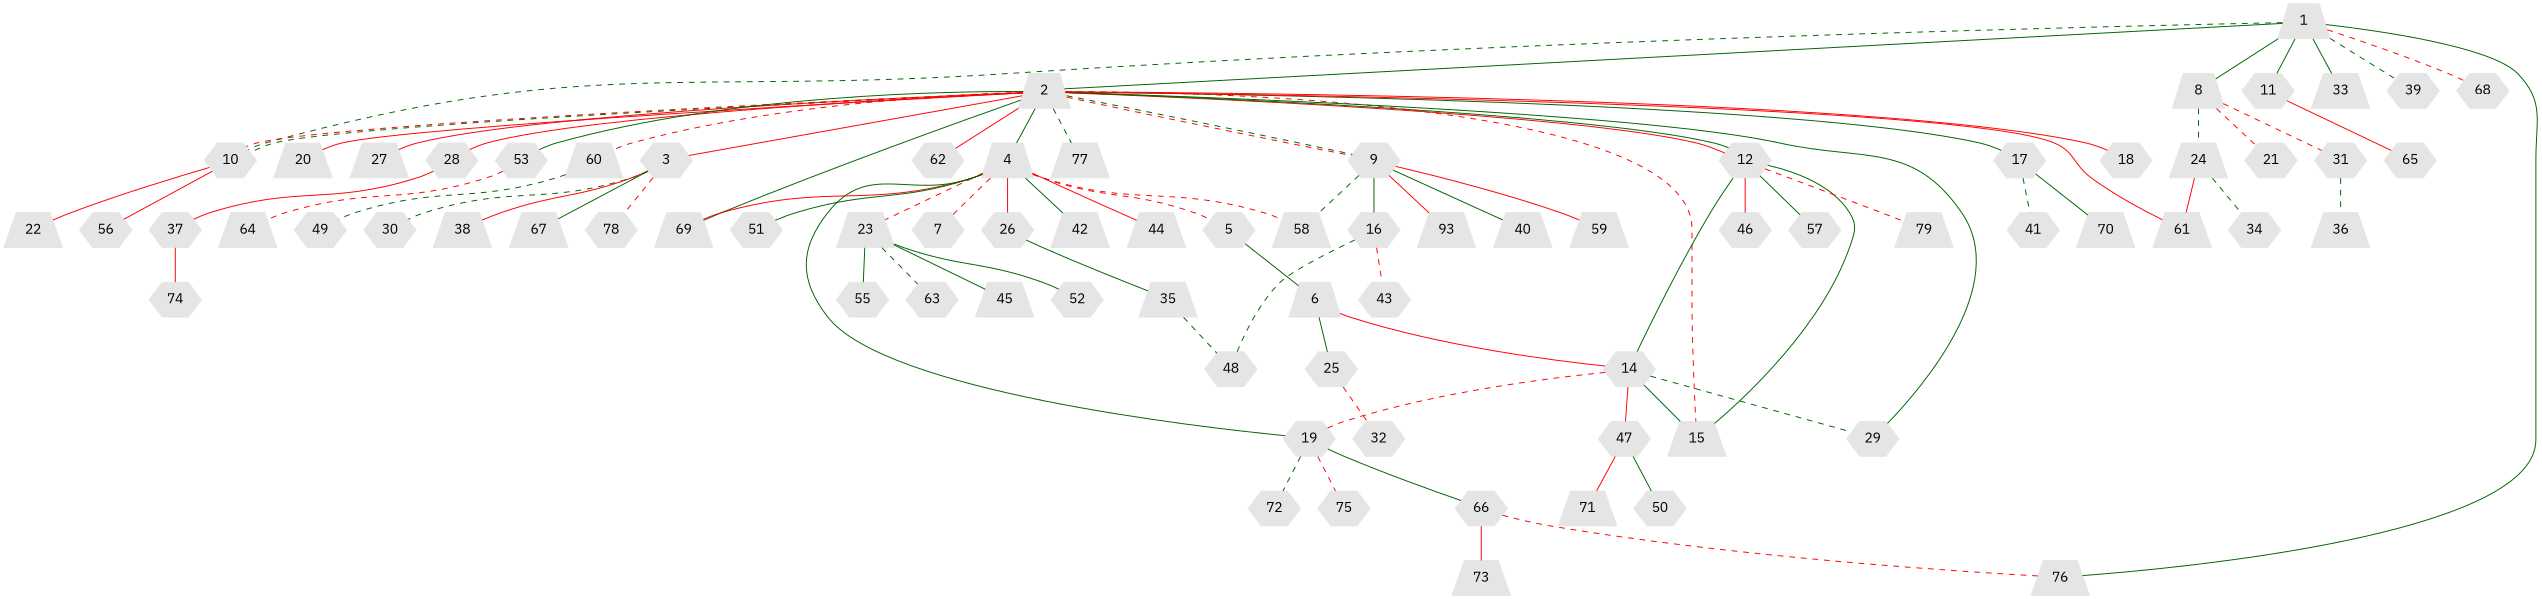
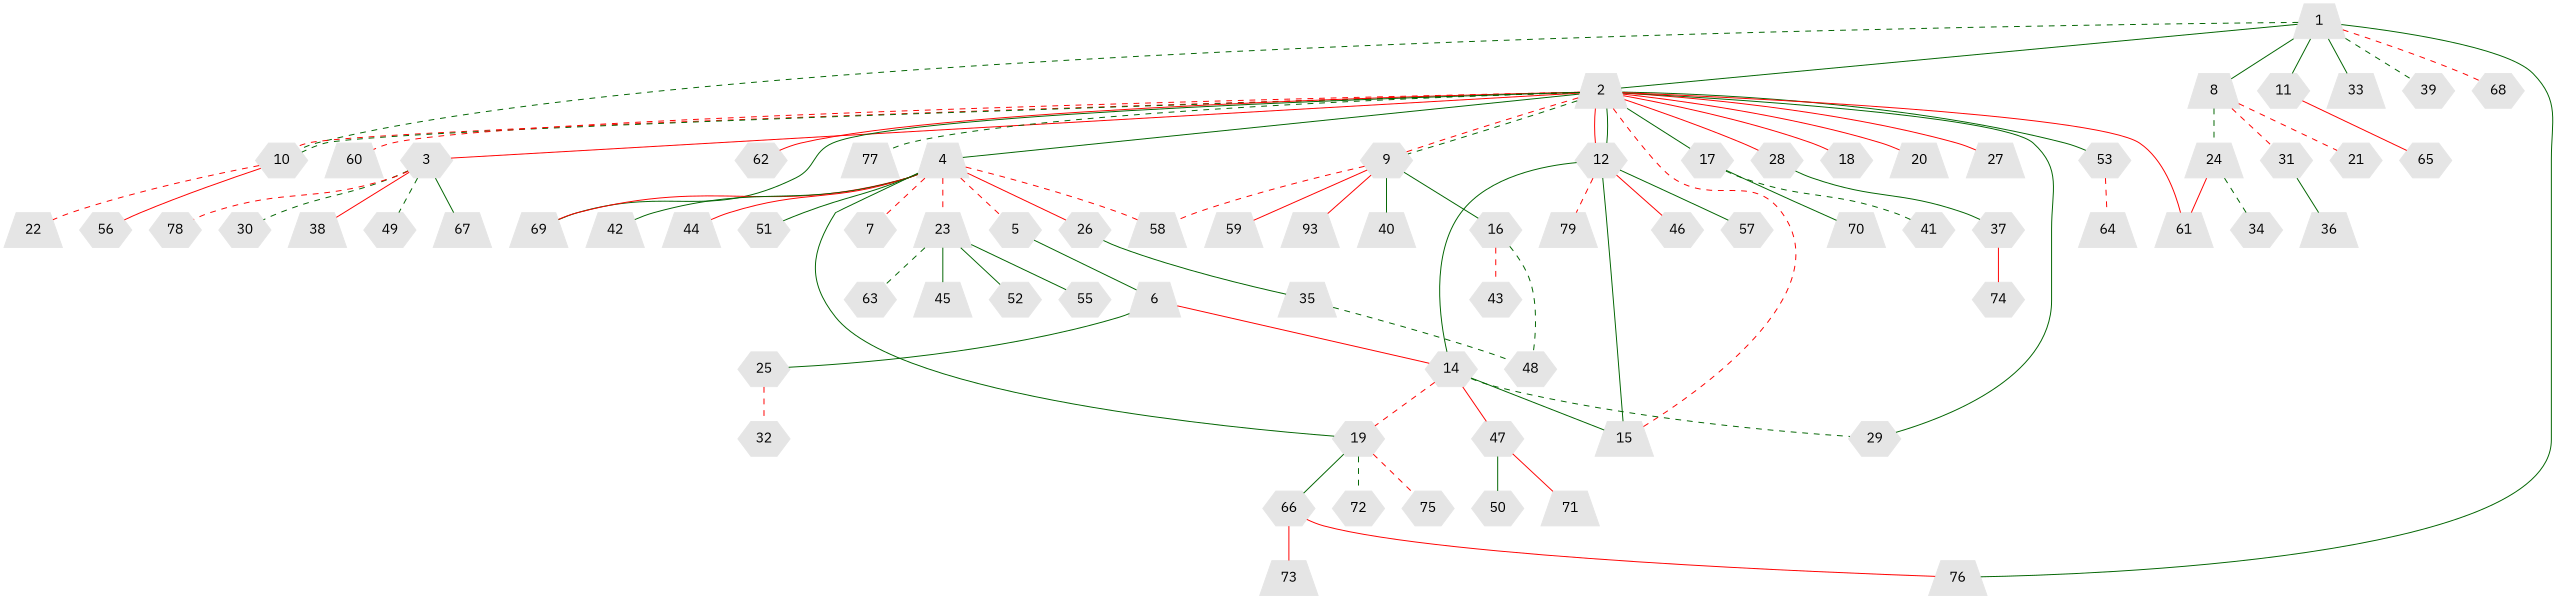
edge "10" -- "22": style solid -> dashed
edge "9" -- "58": color darkgreen -> red
edge "28" -- "37": color red -> darkgreen
edge "60" -- "49": now "3" -- "49"
edge "31" -- "36": style dashed -> solid
edge "66" -- "76": style dashed -> solid
